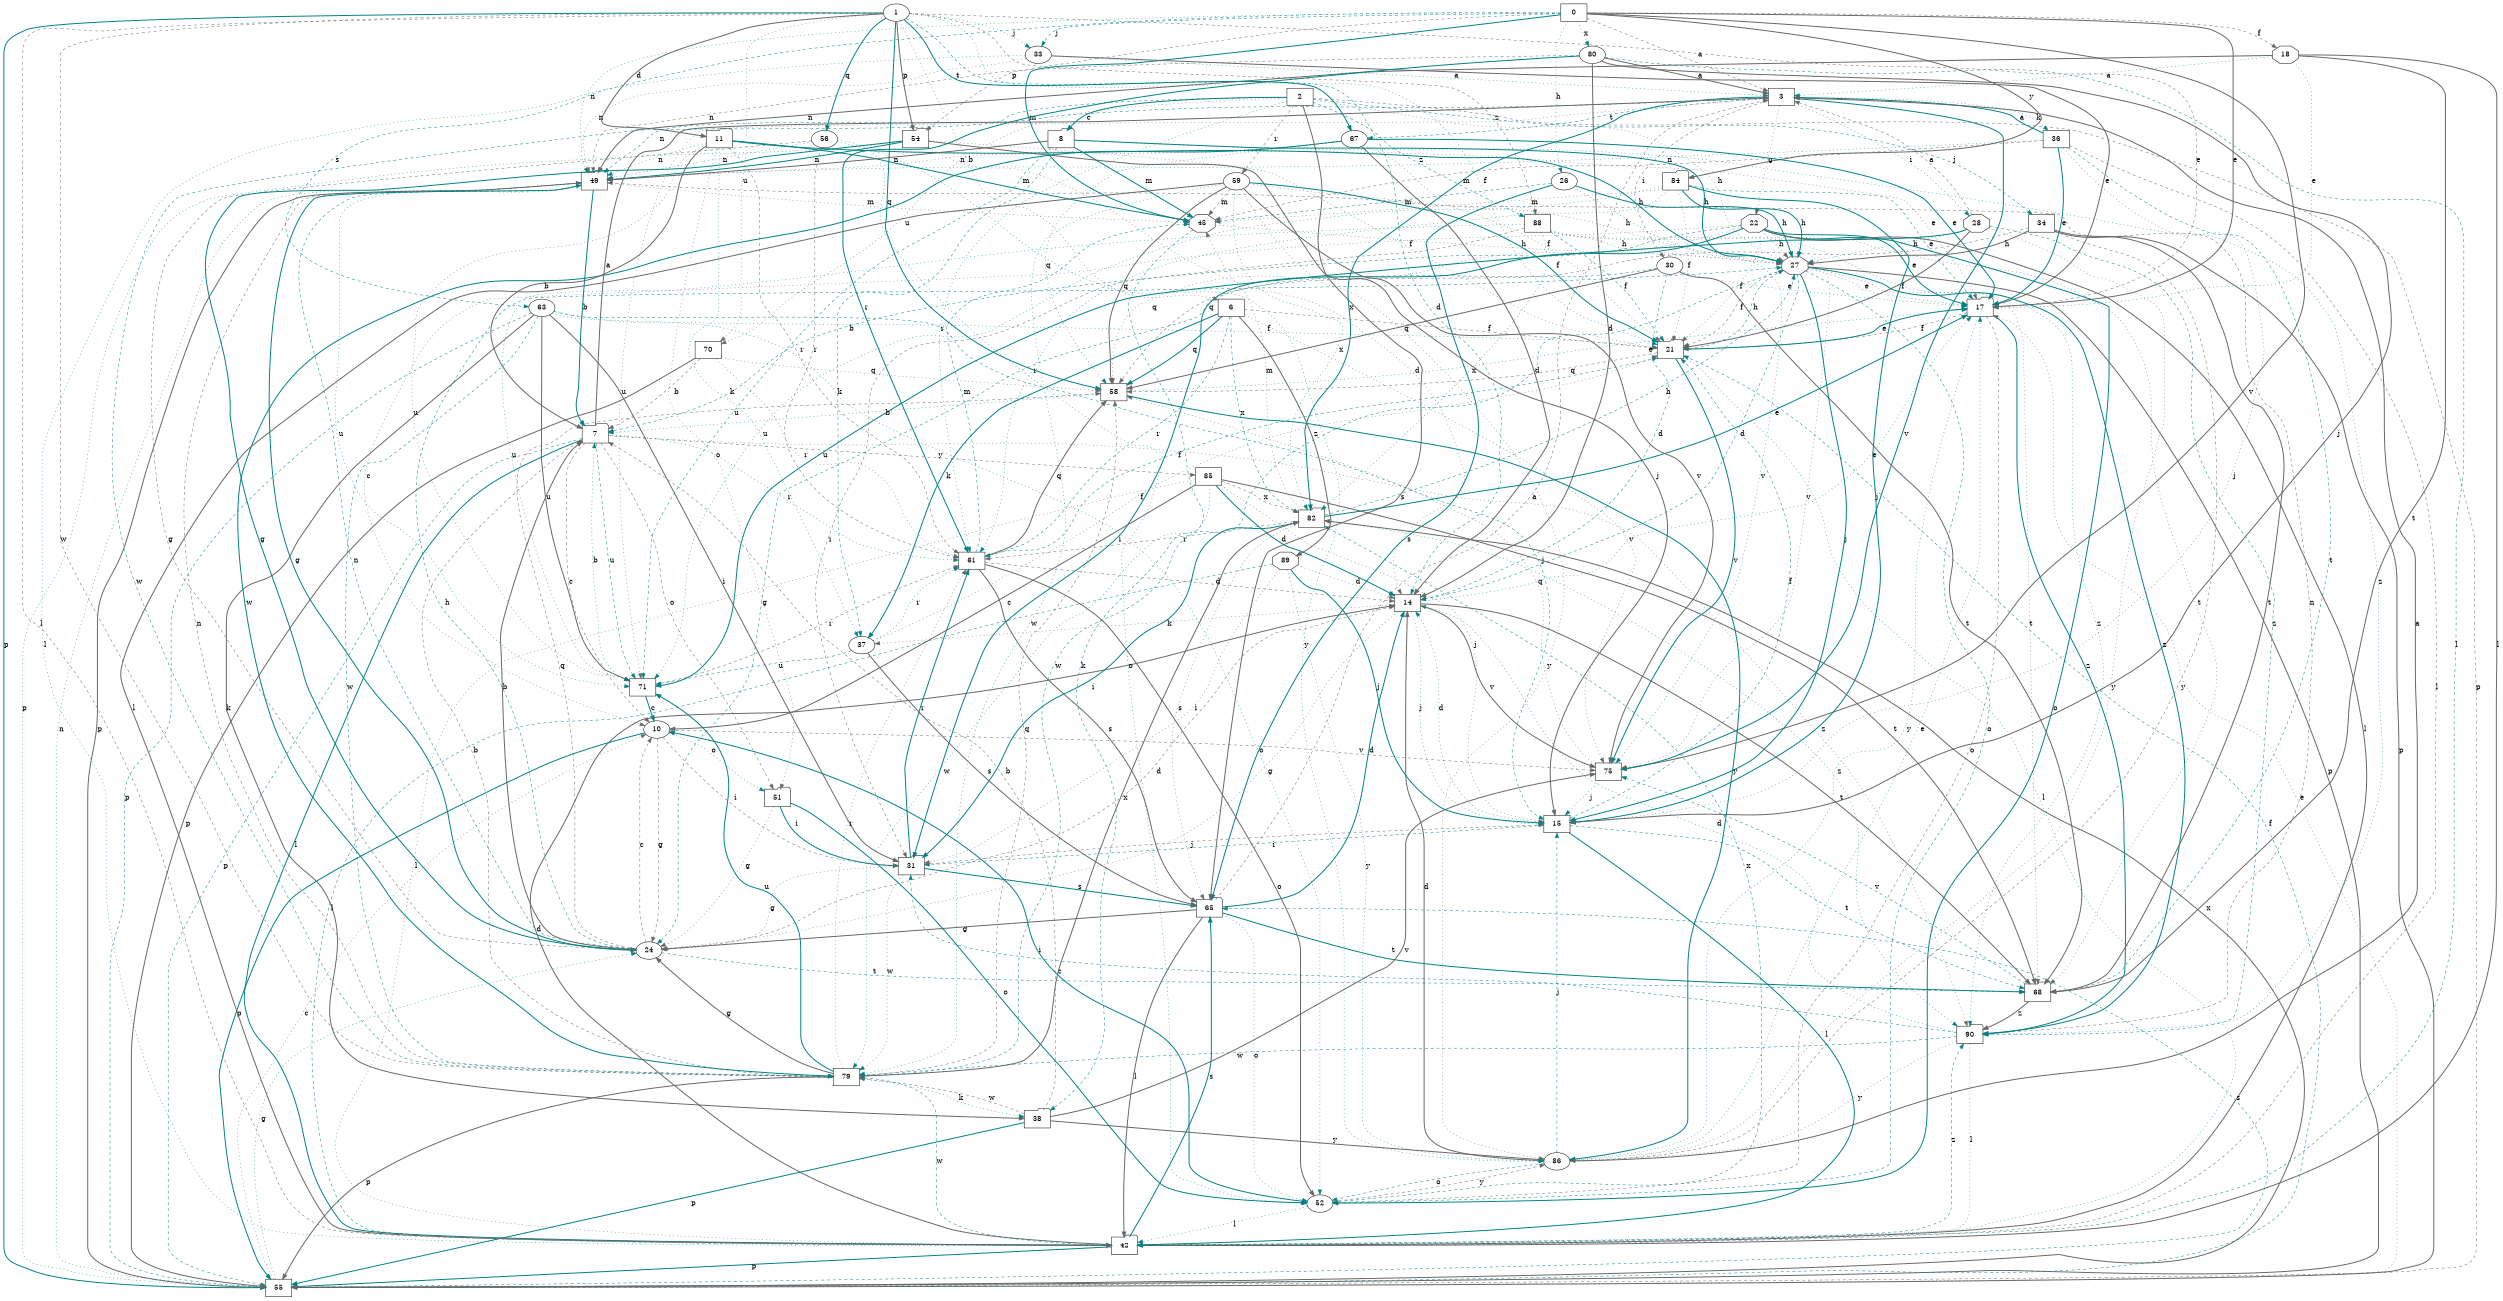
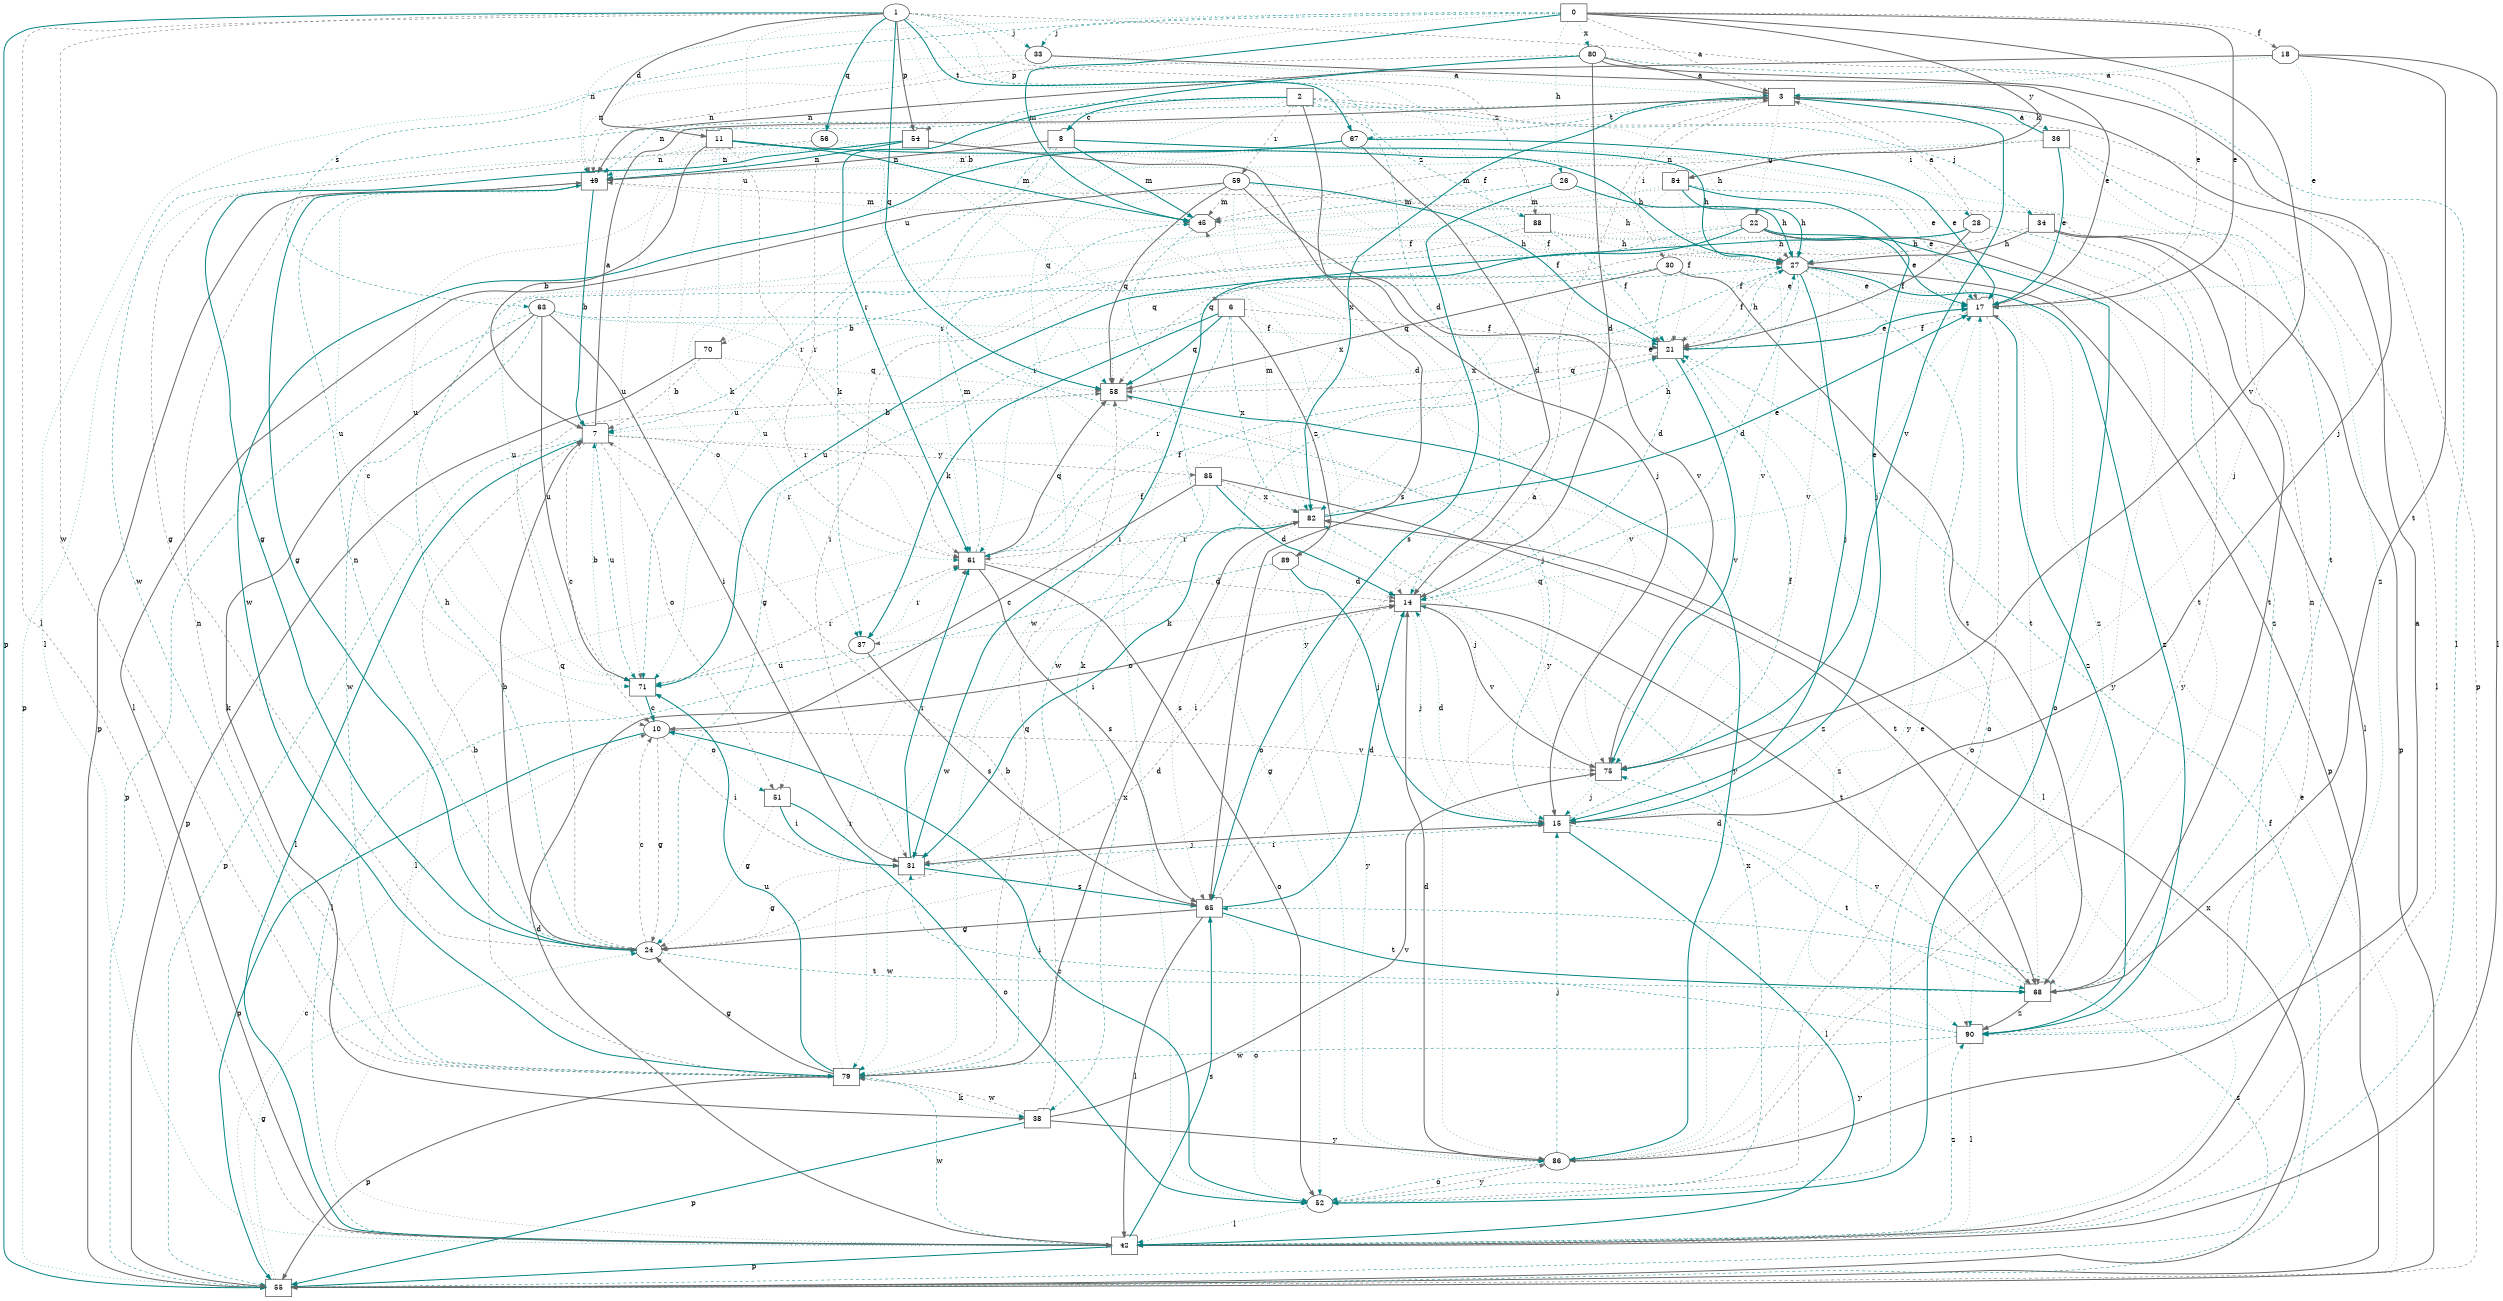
edge "0" -> "54": style dashed -> dotted
edge "55" -> "49": removed, label "n"
edge "31" -> "15": style dashed -> bold
